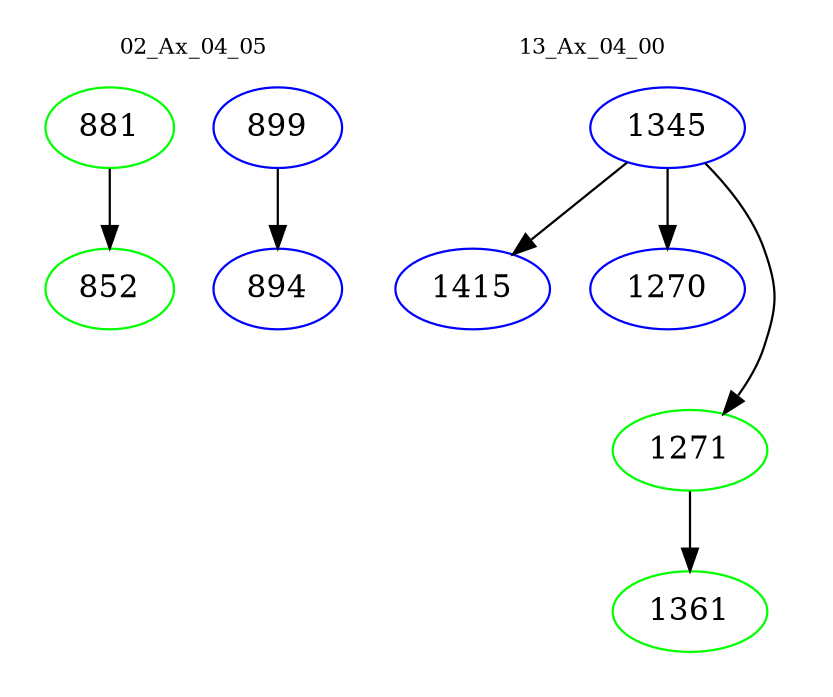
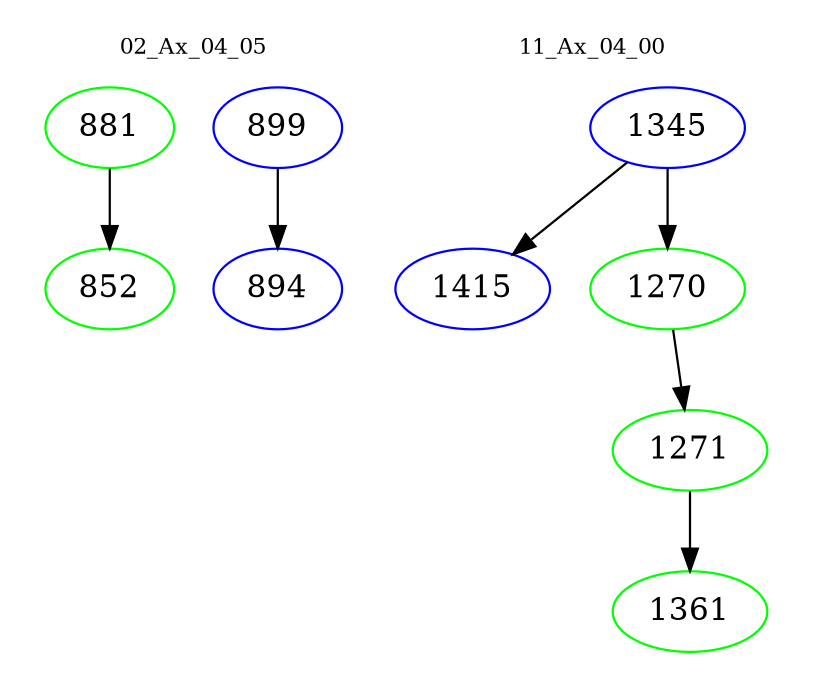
cluster "13_Ax_04_00": label "13_Ax_04_00" -> "11_Ax_04_00"
edge "1345" -> "1271": now "1270" -> "1271"
node "1270": color blue -> green
